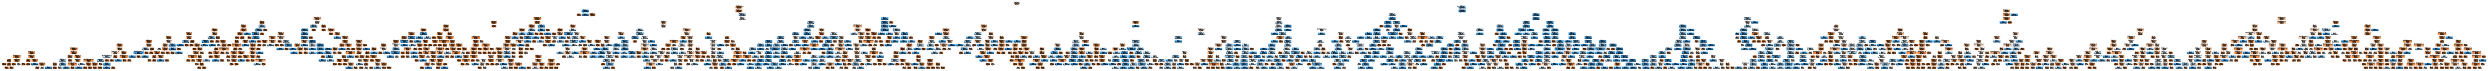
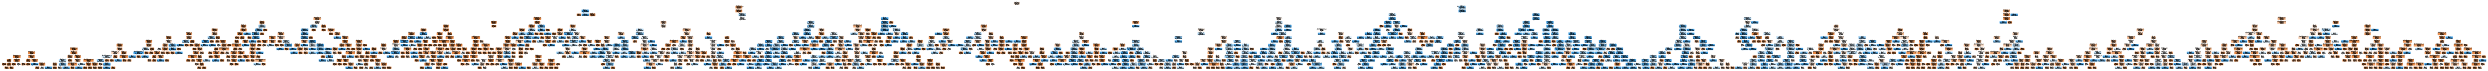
node "gini = 0.444 samples = 24 value = [16, 8] class = satisfied": fillcolor #f2c09c -> #44a2e6
